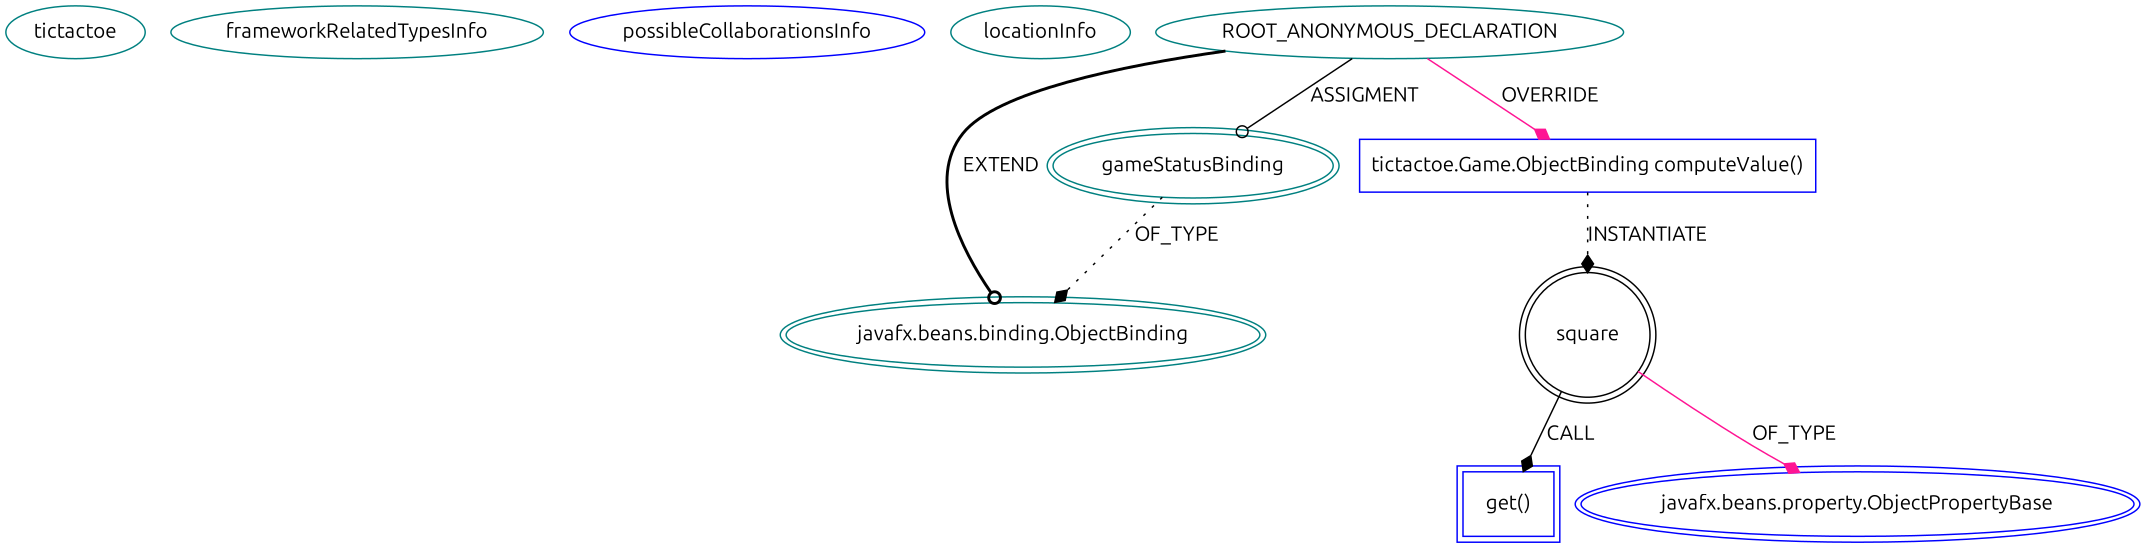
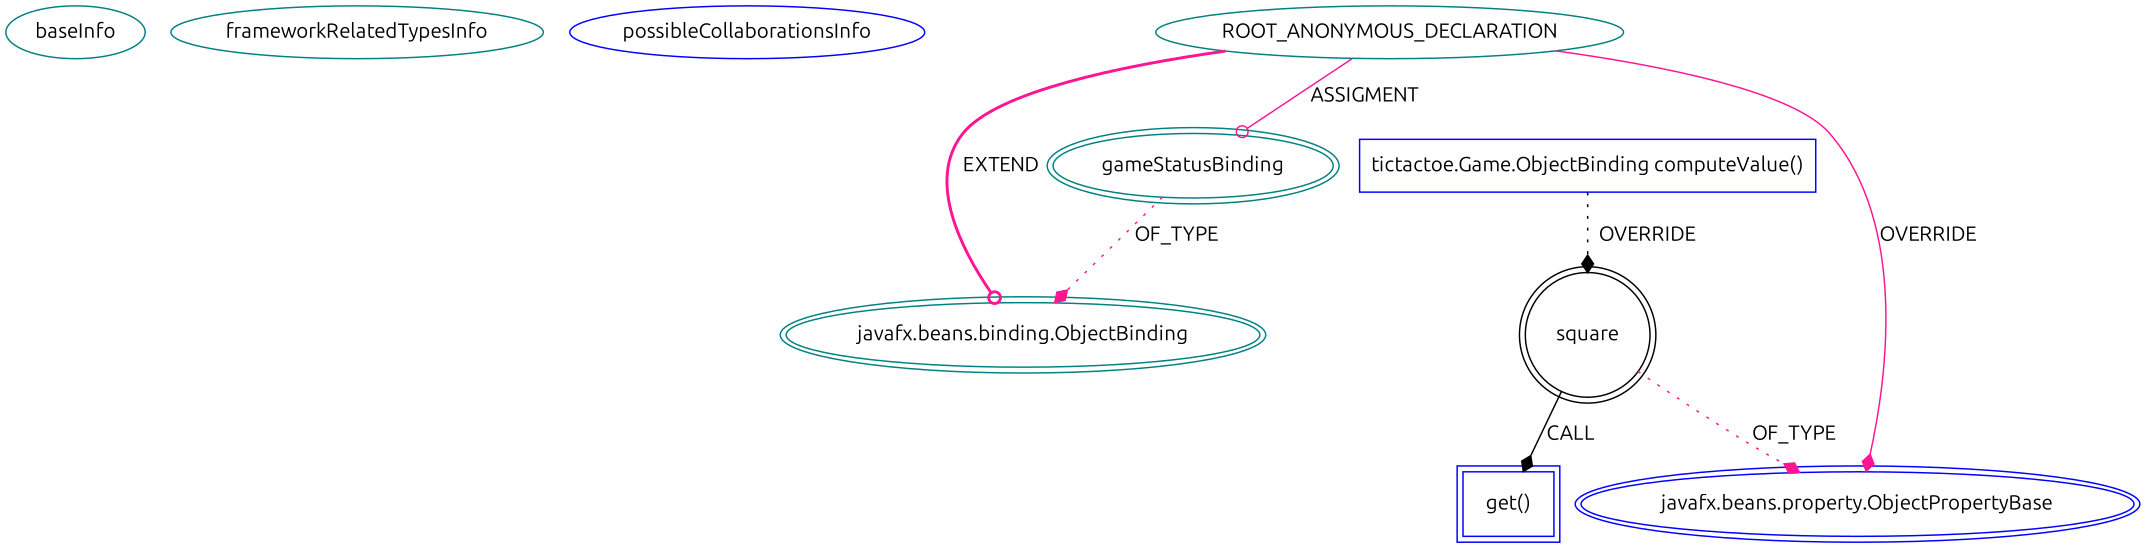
node "tictactoe": label "tictactoe" -> "baseInfo"
node "locationInfo": removed
edge "ROOT_ANONYMOUS_DECLARATION" -> "gameStatusBinding": color black -> deeppink
edge "ROOT_ANONYMOUS_DECLARATION" -> "tictactoe.Game.ObjectBinding computeValue()": now "ROOT_ANONYMOUS_DECLARATION" -> "javafx.beans.property.ObjectPropertyBase"
edge "ROOT_ANONYMOUS_DECLARATION" -> "javafx.beans.binding.ObjectBinding": color black -> deeppink
edge "tictactoe.Game.ObjectBinding computeValue()" -> "square": label "INSTANTIATE" -> "OVERRIDE"
edge "gameStatusBinding" -> "javafx.beans.binding.ObjectBinding": color black -> deeppink
edge "square" -> "javafx.beans.property.ObjectPropertyBase": style solid -> dotted
